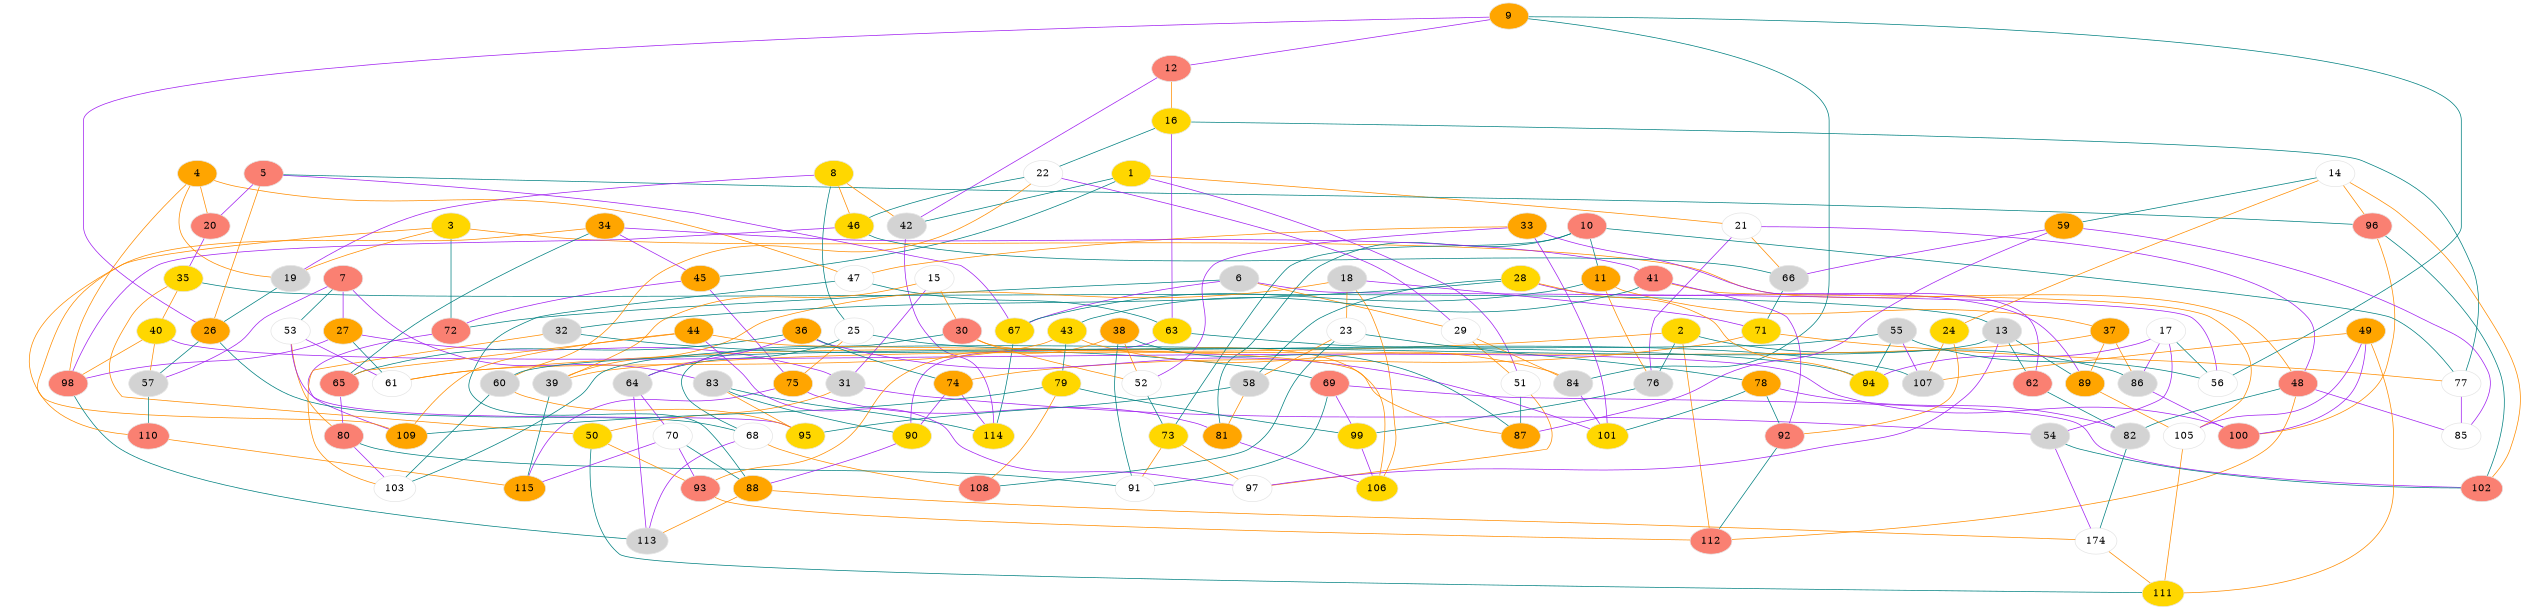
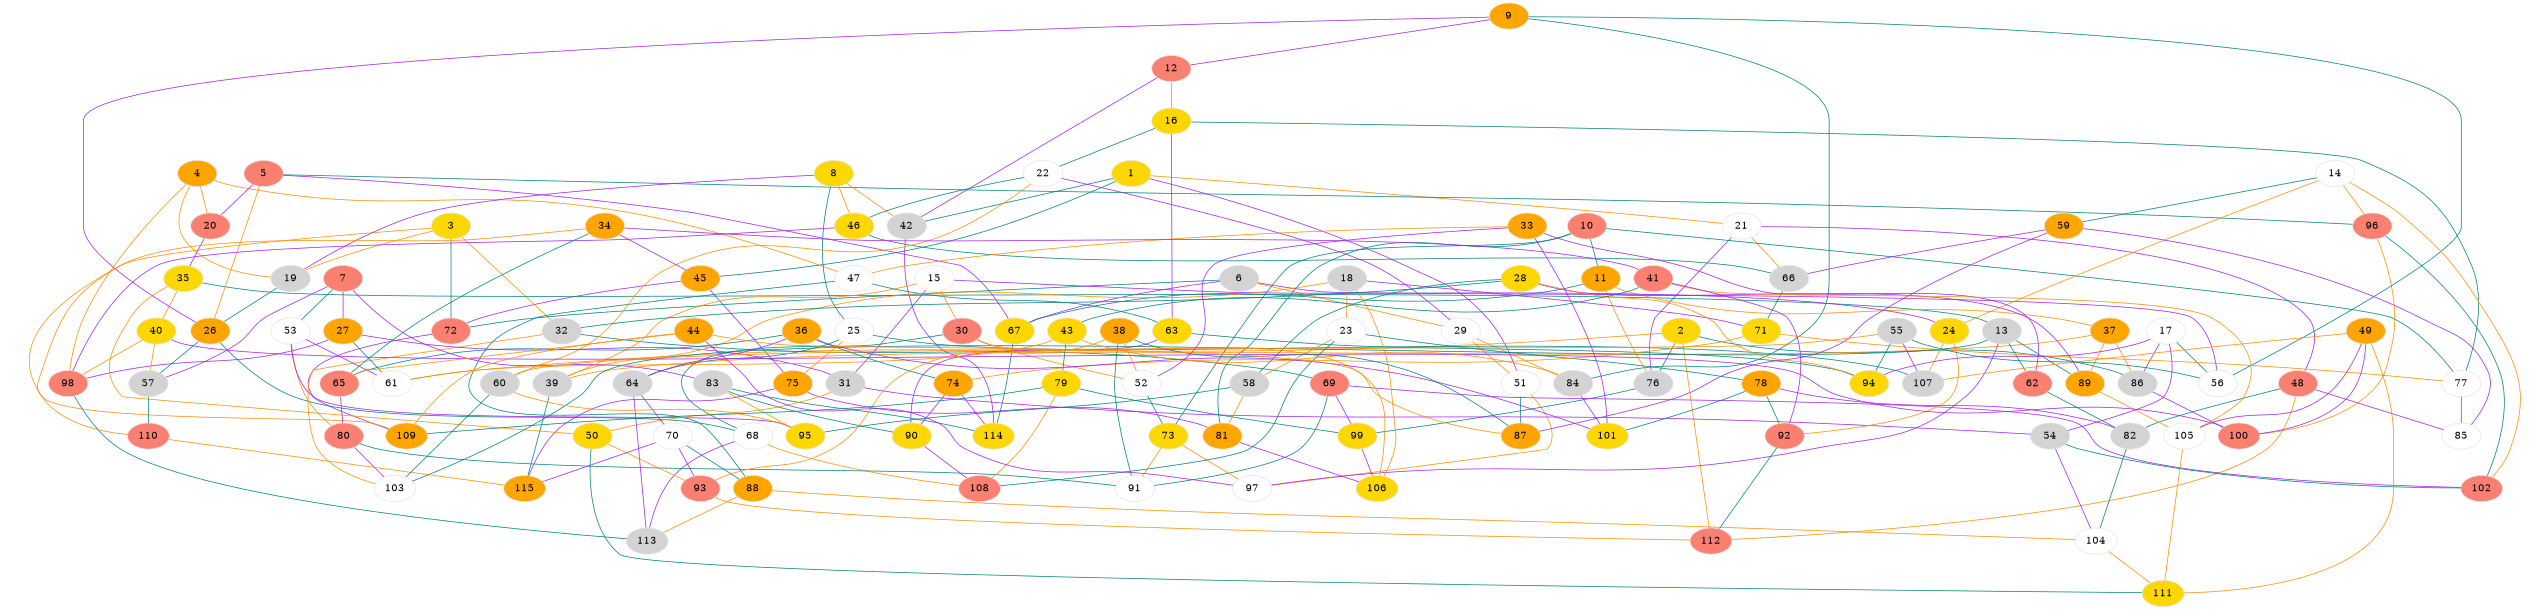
edge "3" -- "48": now "3" -- "32"
edge "15" -- "24": added
edge "55" -- "60": color teal -> darkorange
edge "90" -- "88": now "90" -- "108"
node "174": label "174" -> "104"
